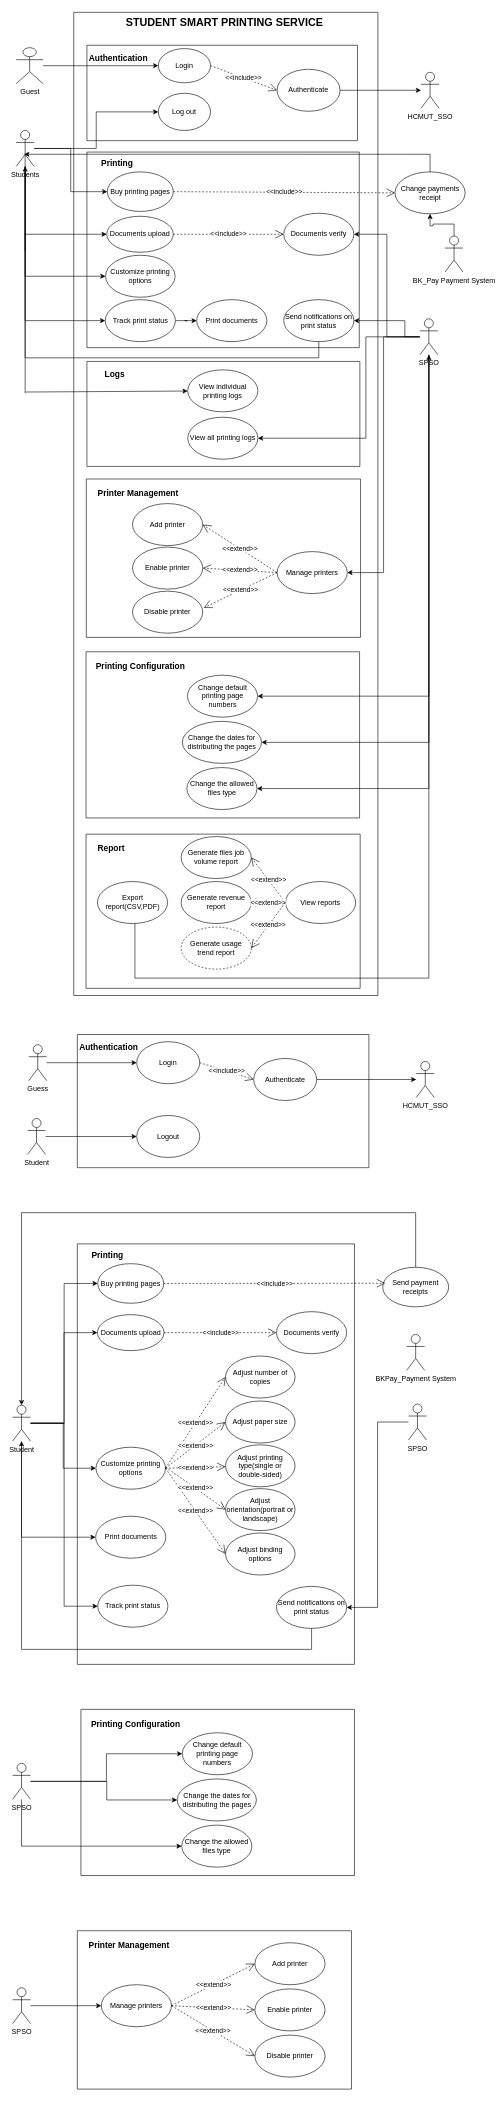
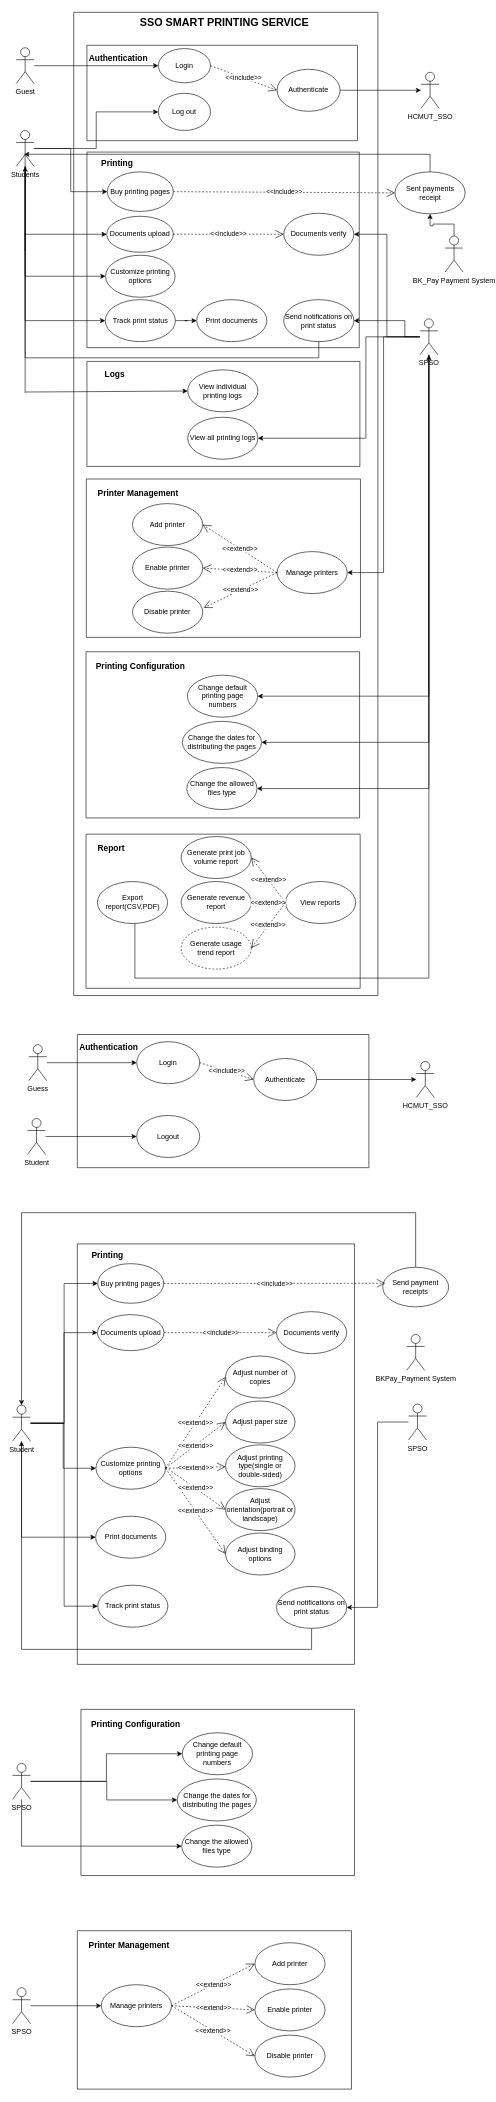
node "STUDENT SMART PRINTING SERVICE": label "STUDENT SMART PRINTING SERVICE" -> "SSO SMART PRINTING SERVICE"
node "Guest": size 27x36 -> 18x36
node "Change payments receipt": label "Change payments receipt" -> "Sent payments receipt"
node "Generate files job volume report": label "Generate files job volume report" -> "Generate print job volume report"
